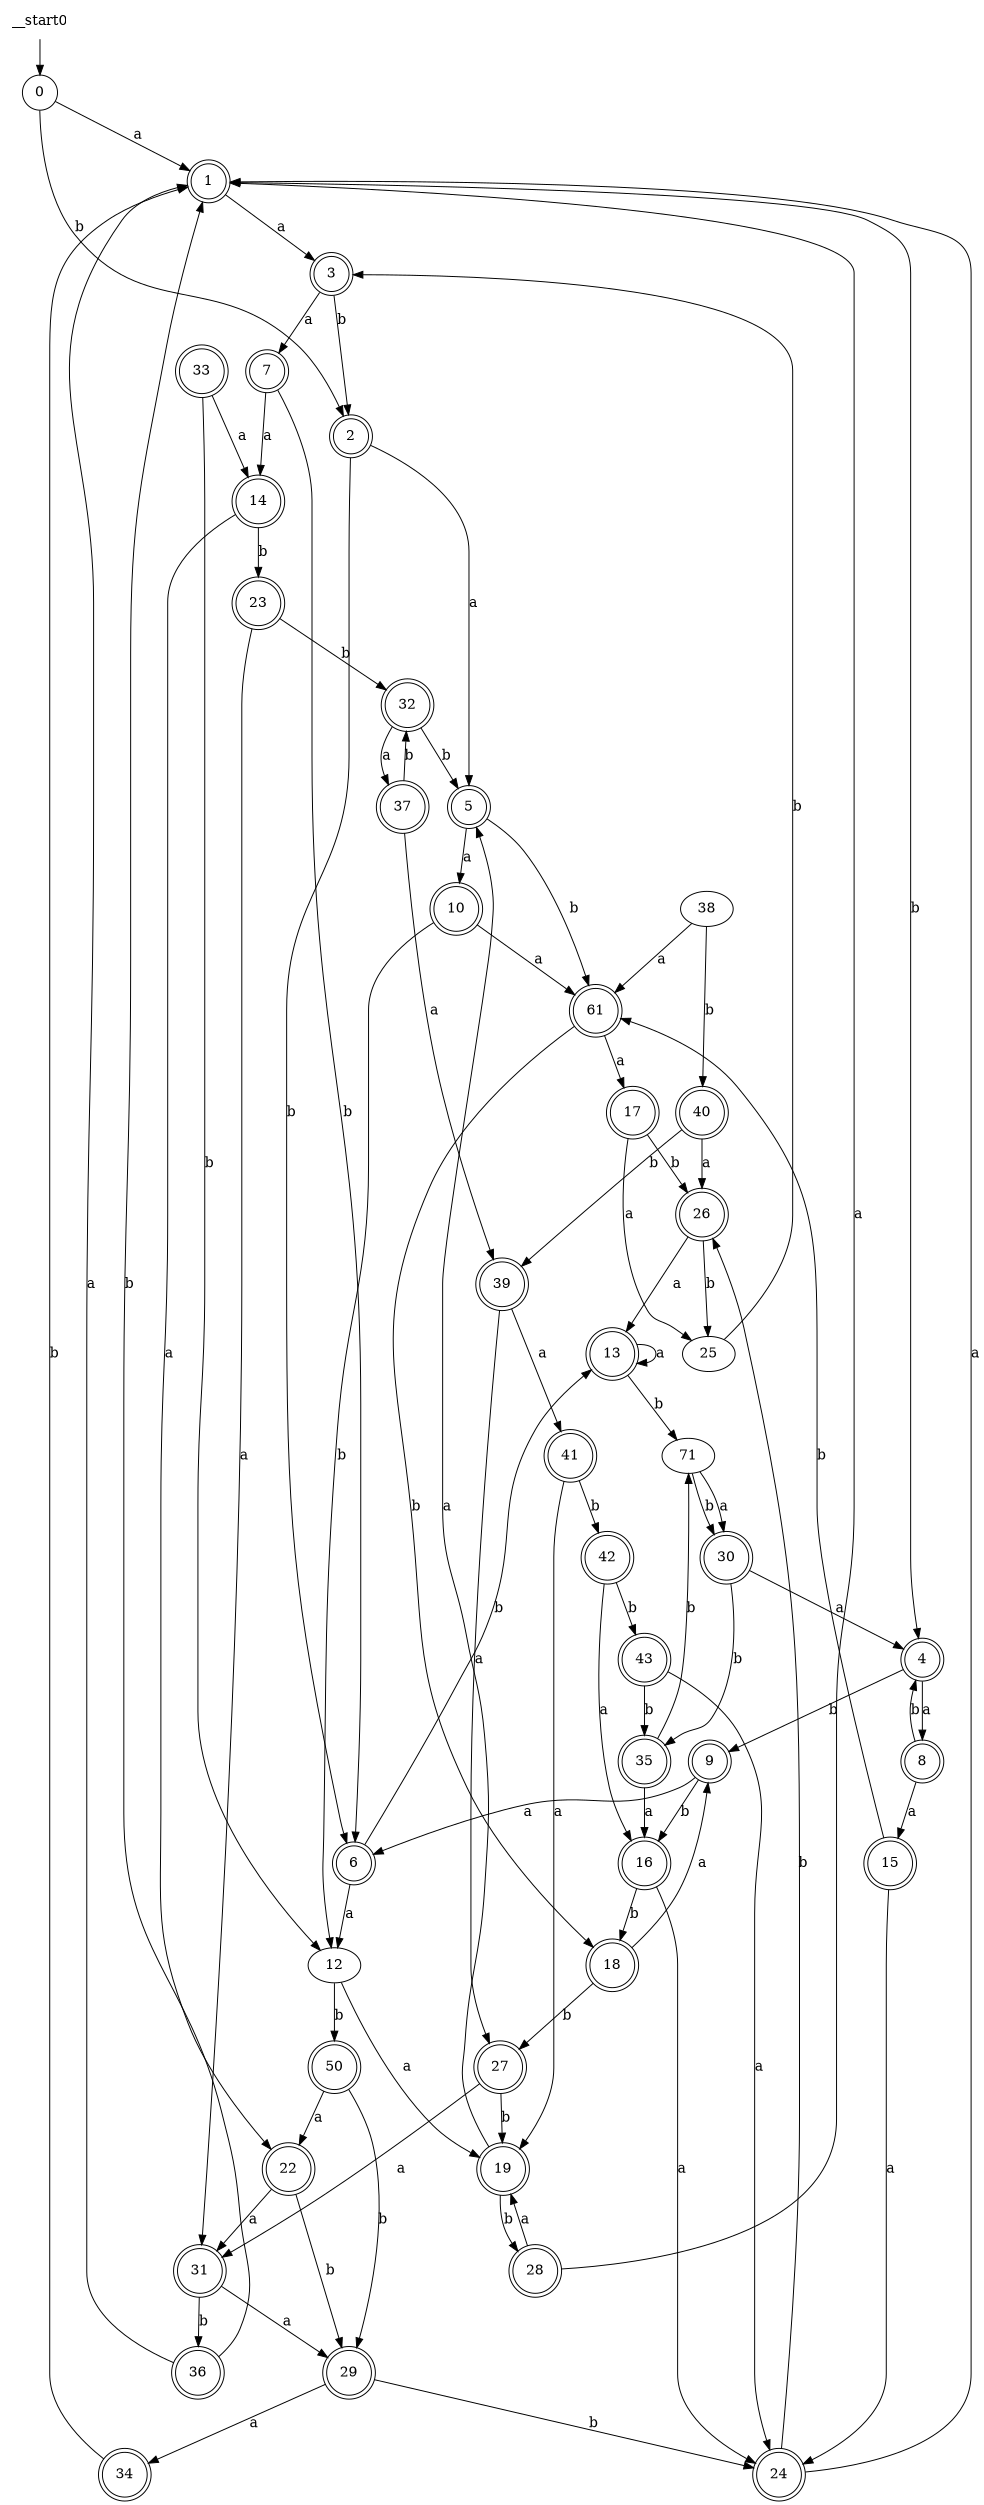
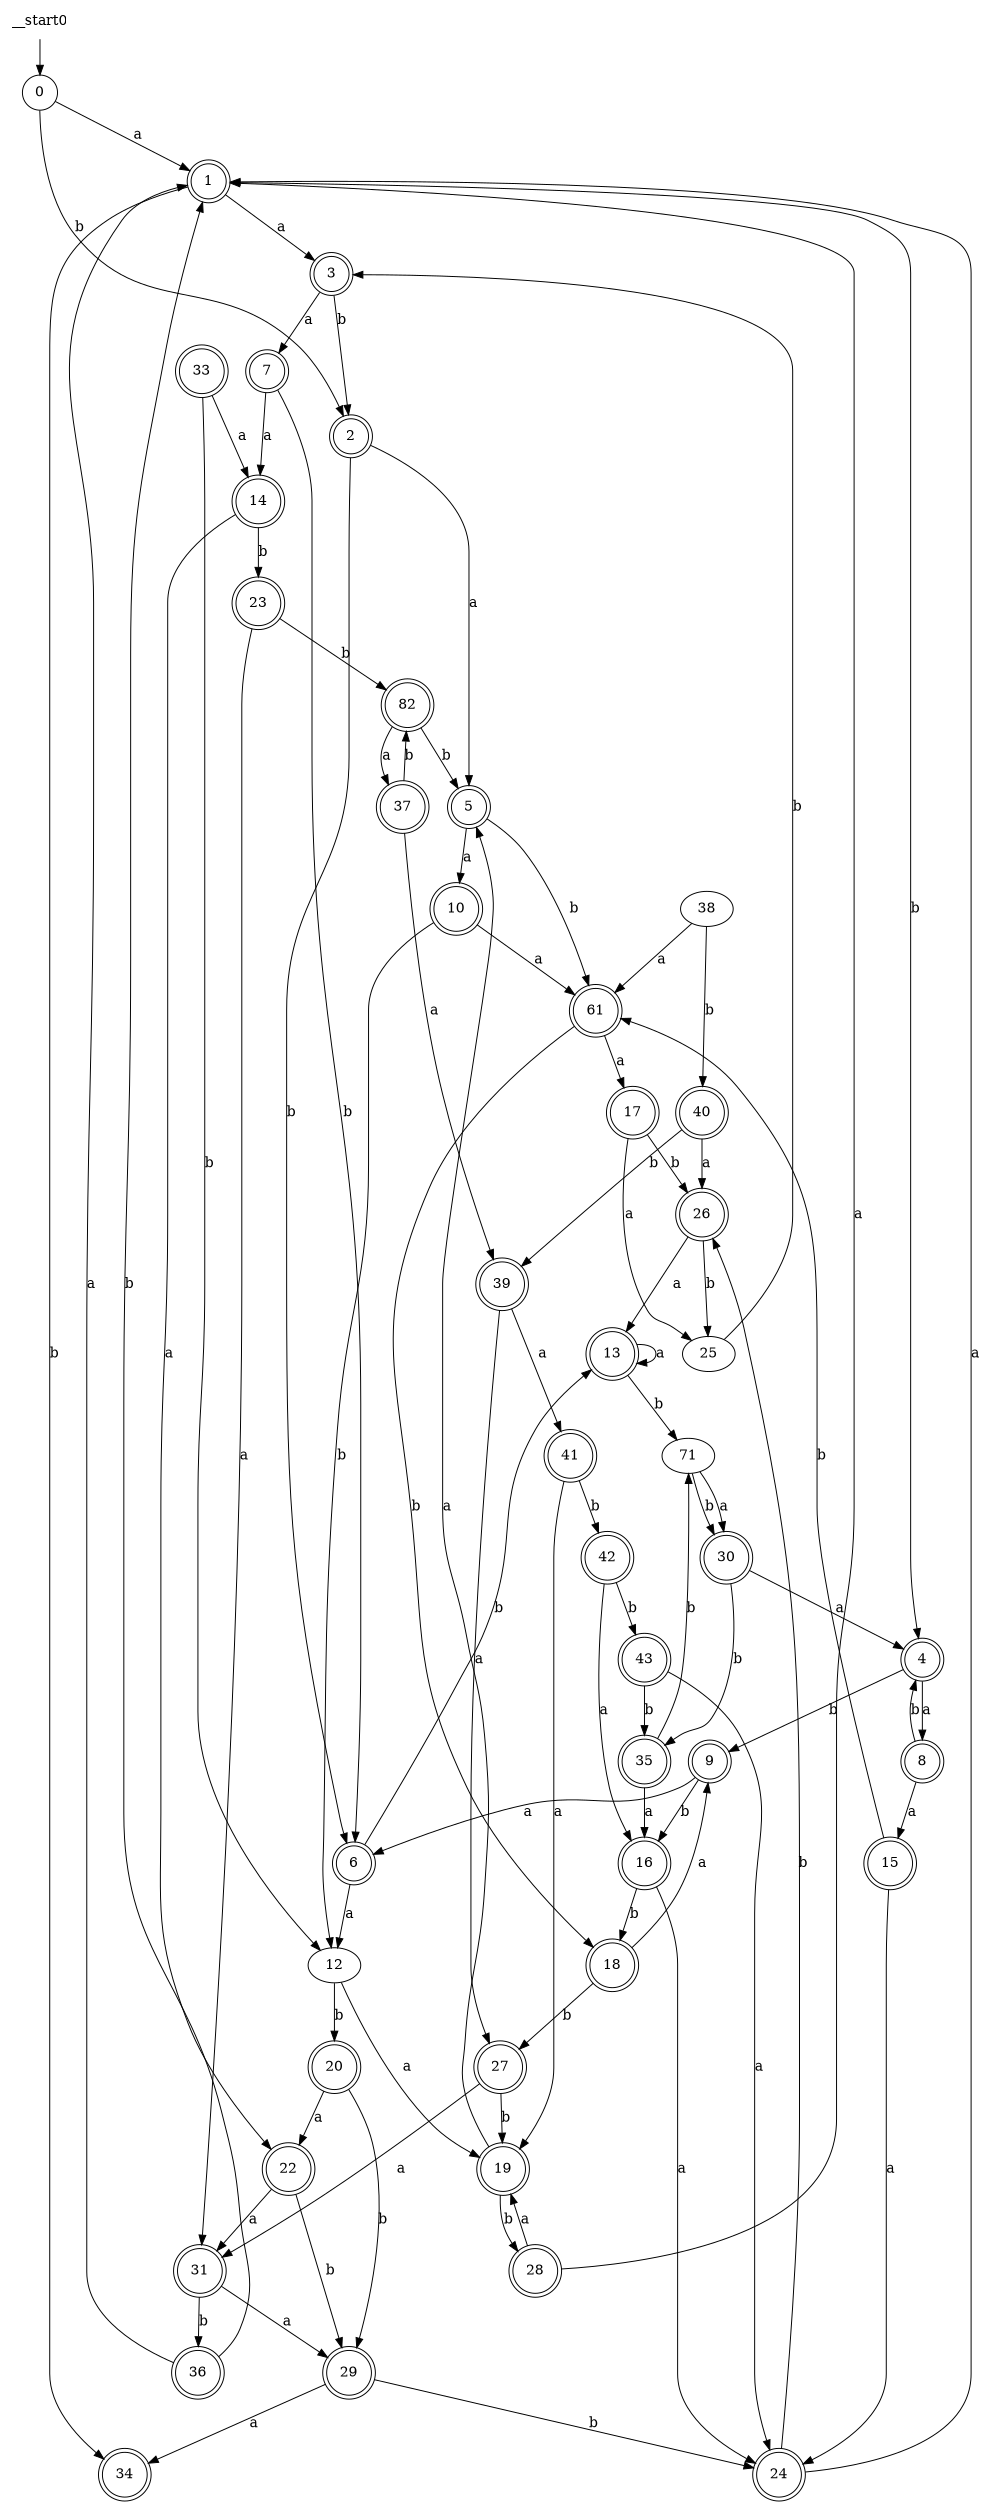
node "32": label "32" -> "82"
edge "34" -> "1": reversed
node "50": label "50" -> "20"
